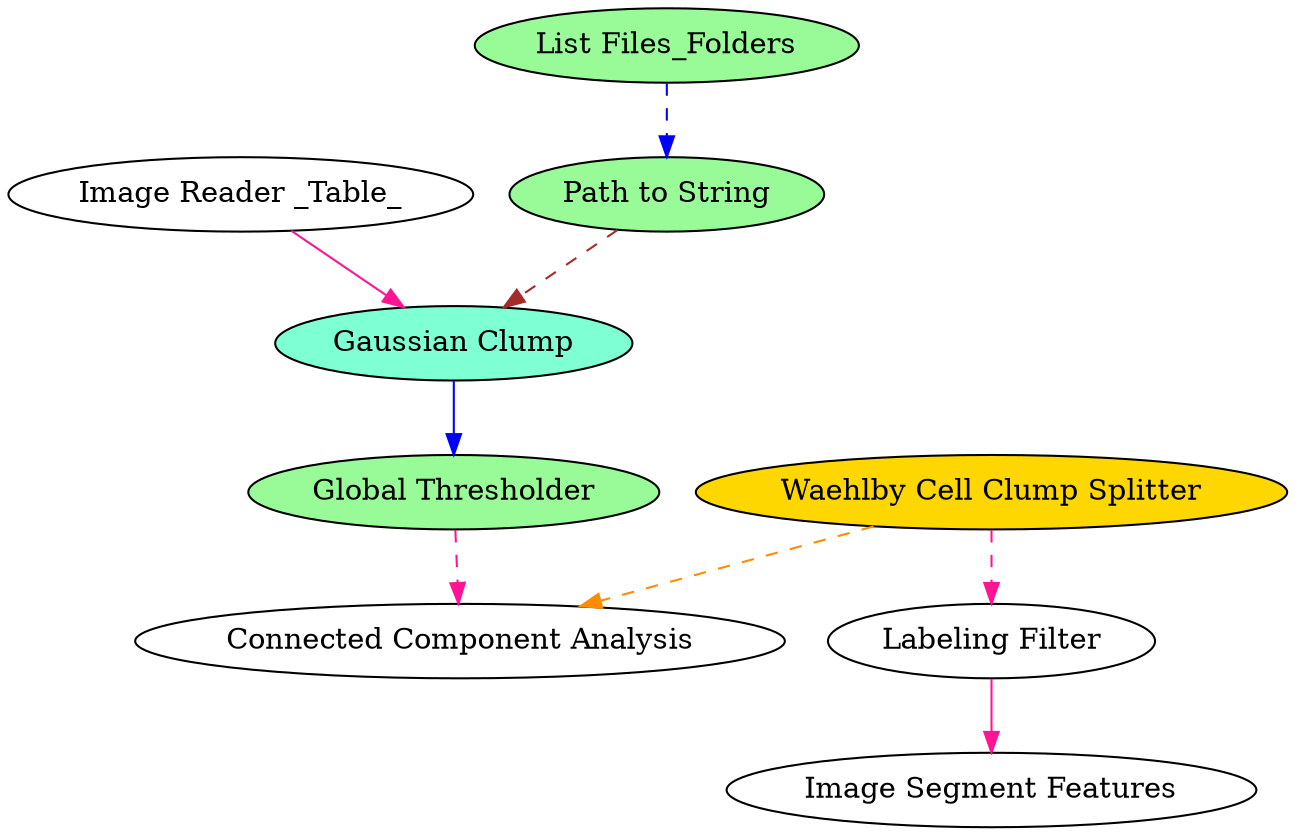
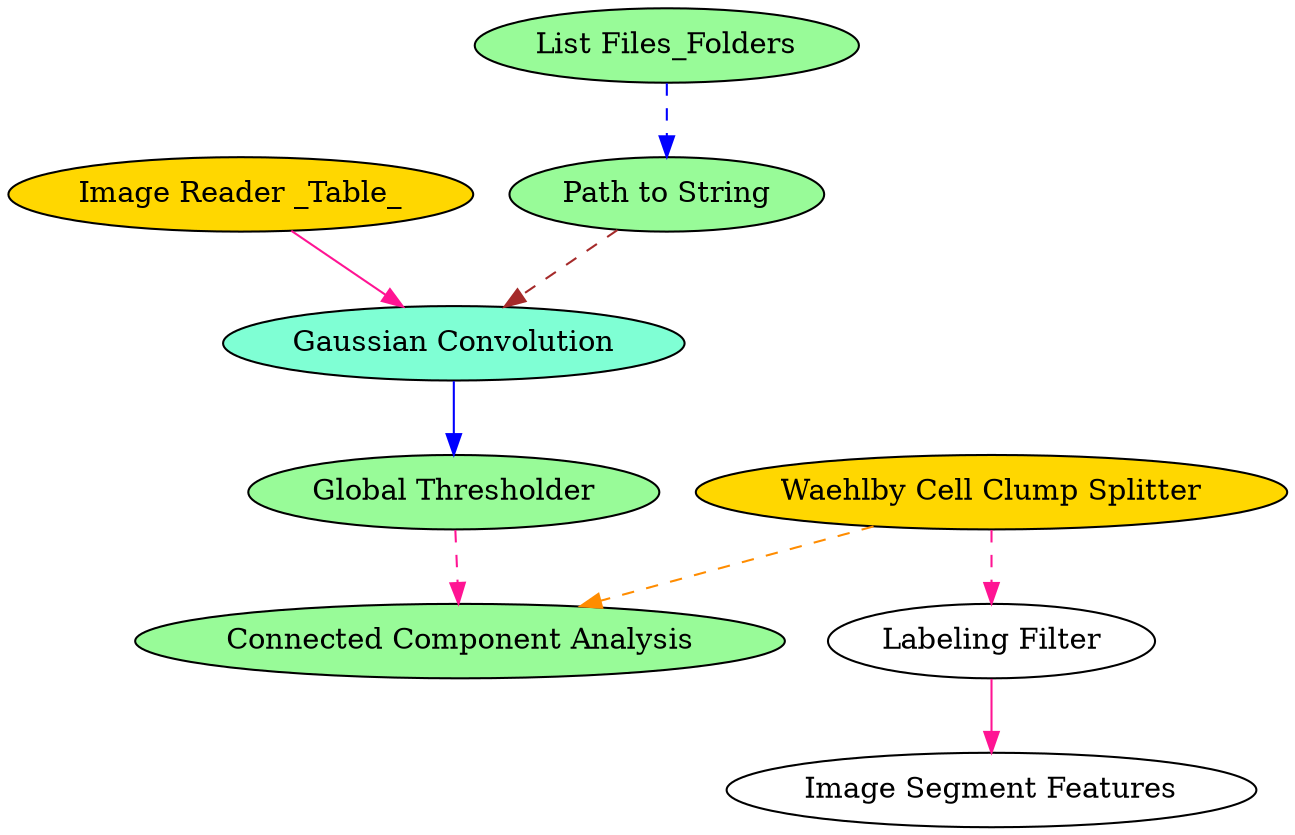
node "Image Reader _Table_": fillcolor white -> gold
node "Gaussian Clump": label "Gaussian Clump" -> "Gaussian Convolution"
node "Connected Component Analysis": fillcolor white -> palegreen
